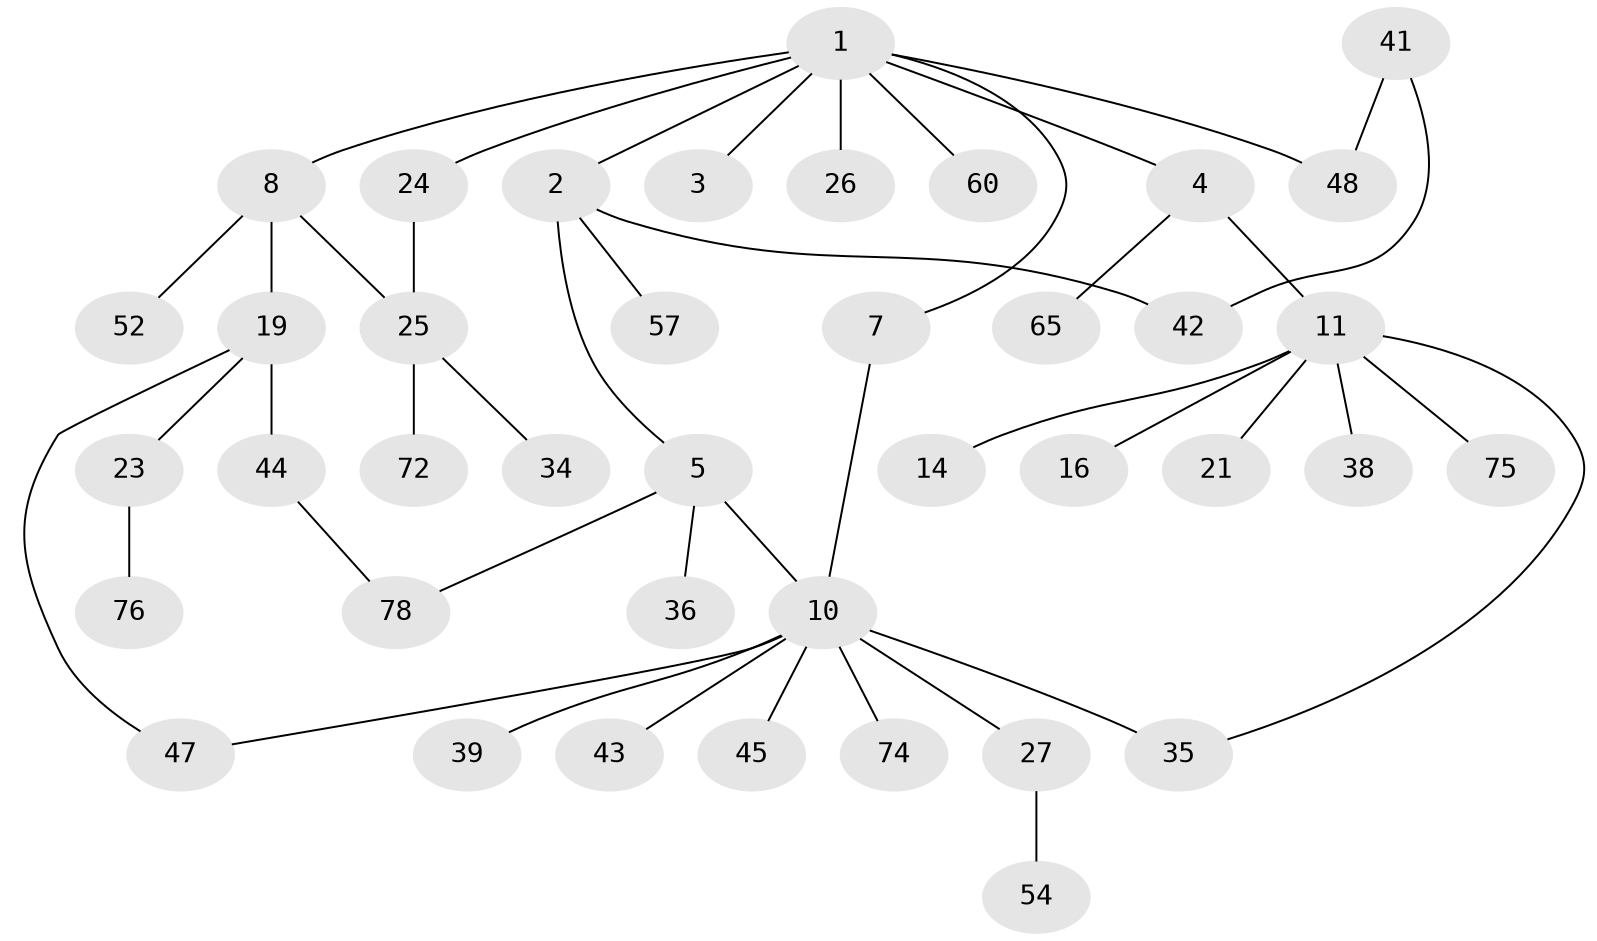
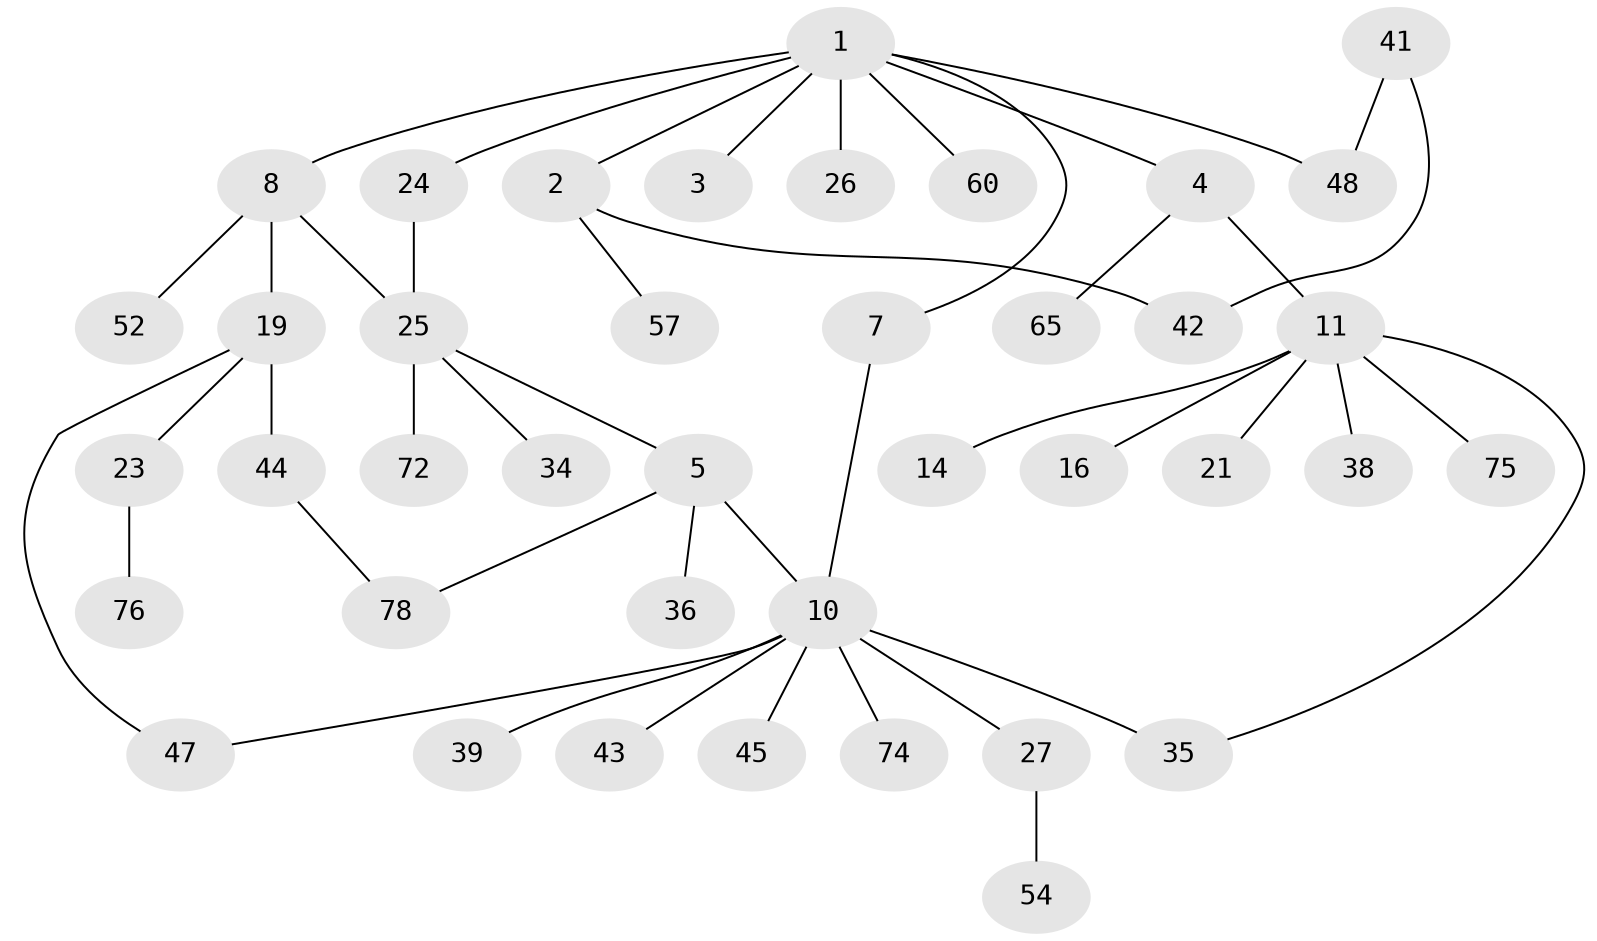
edge "2" -- "5": now "25" -- "5"
